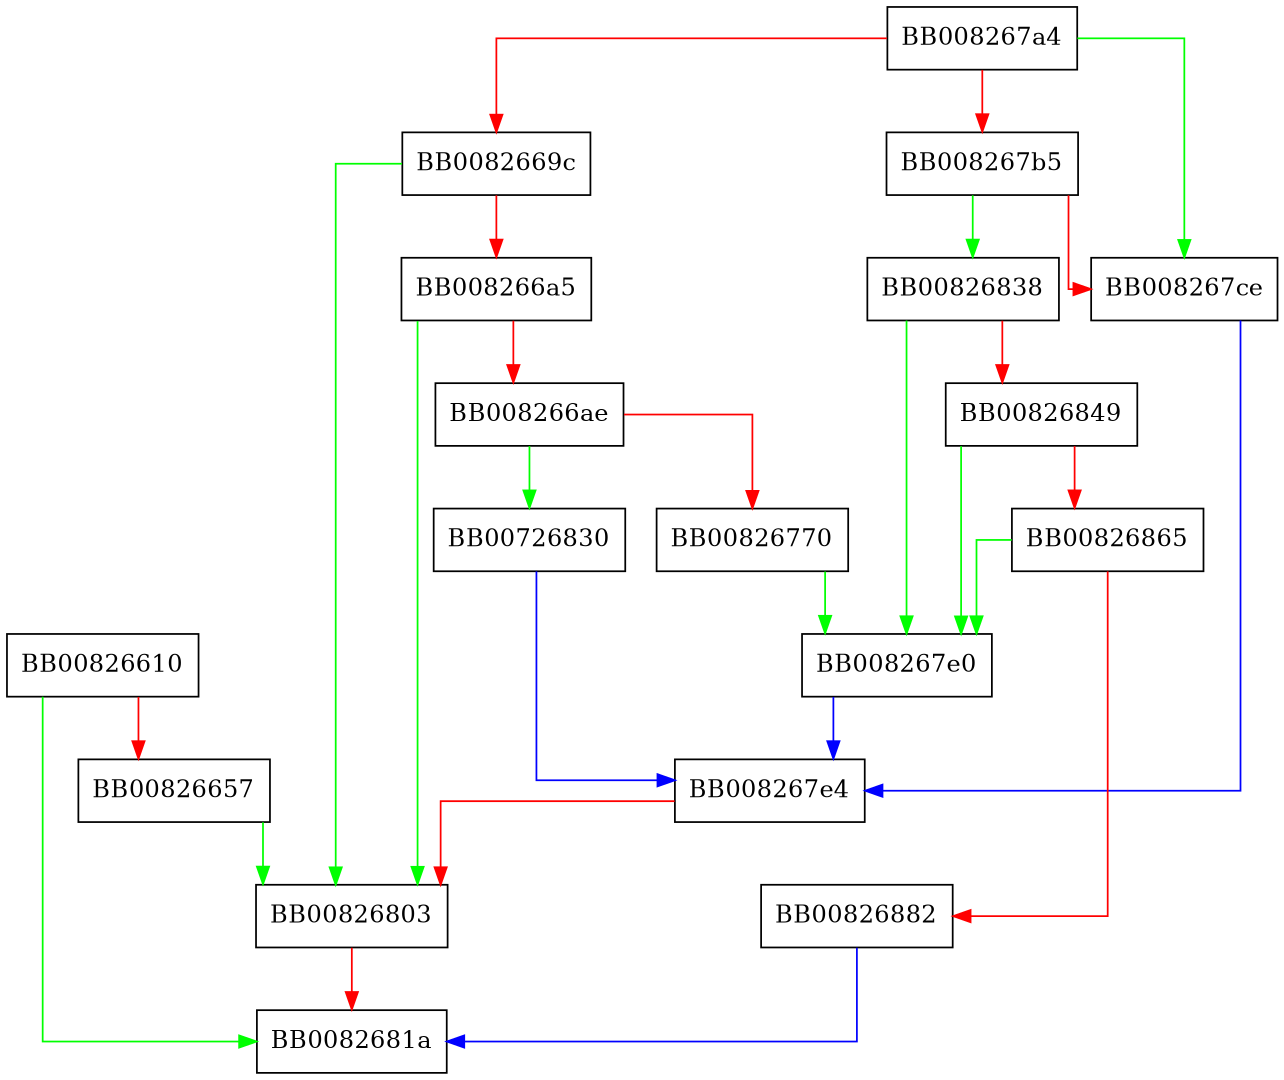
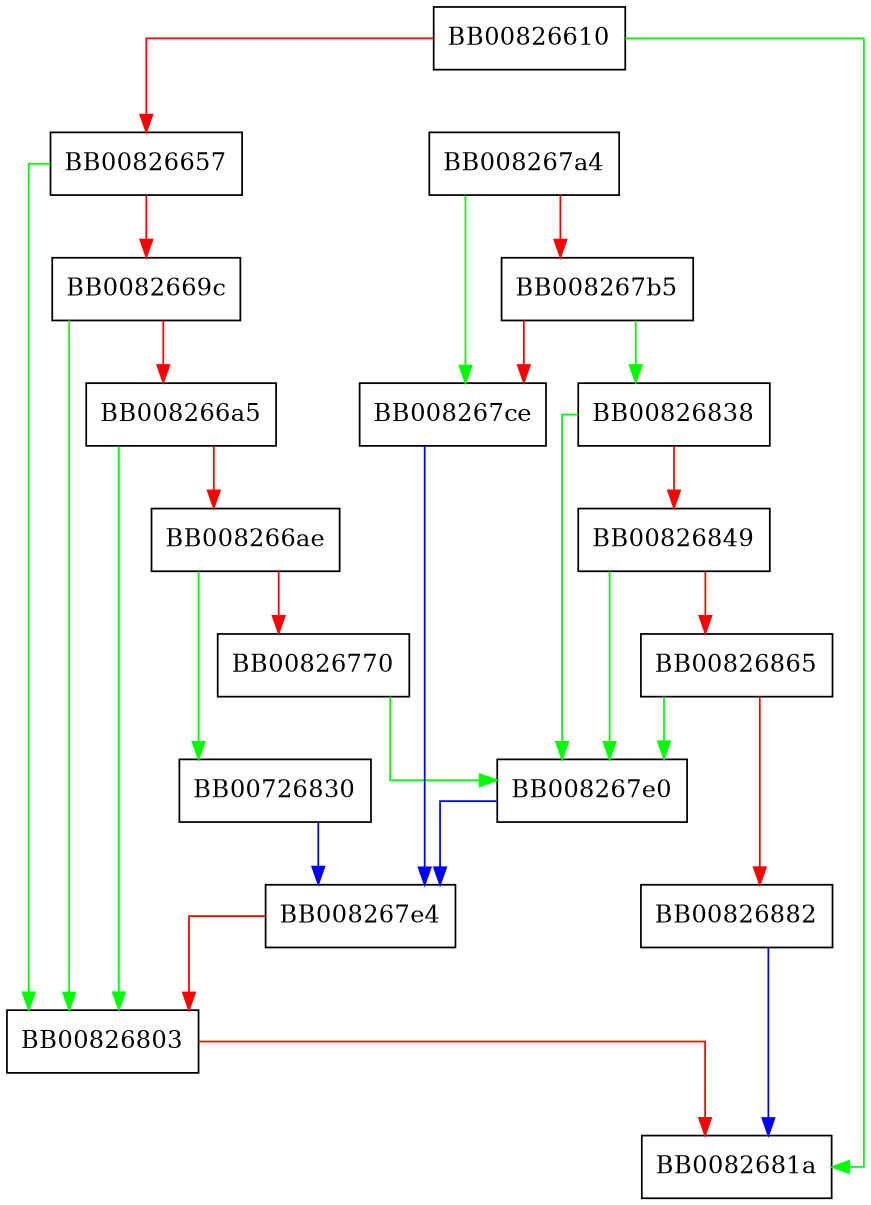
edge "BB008267a4" -> "BB0082669c": now "BB00826657" -> "BB0082669c"
